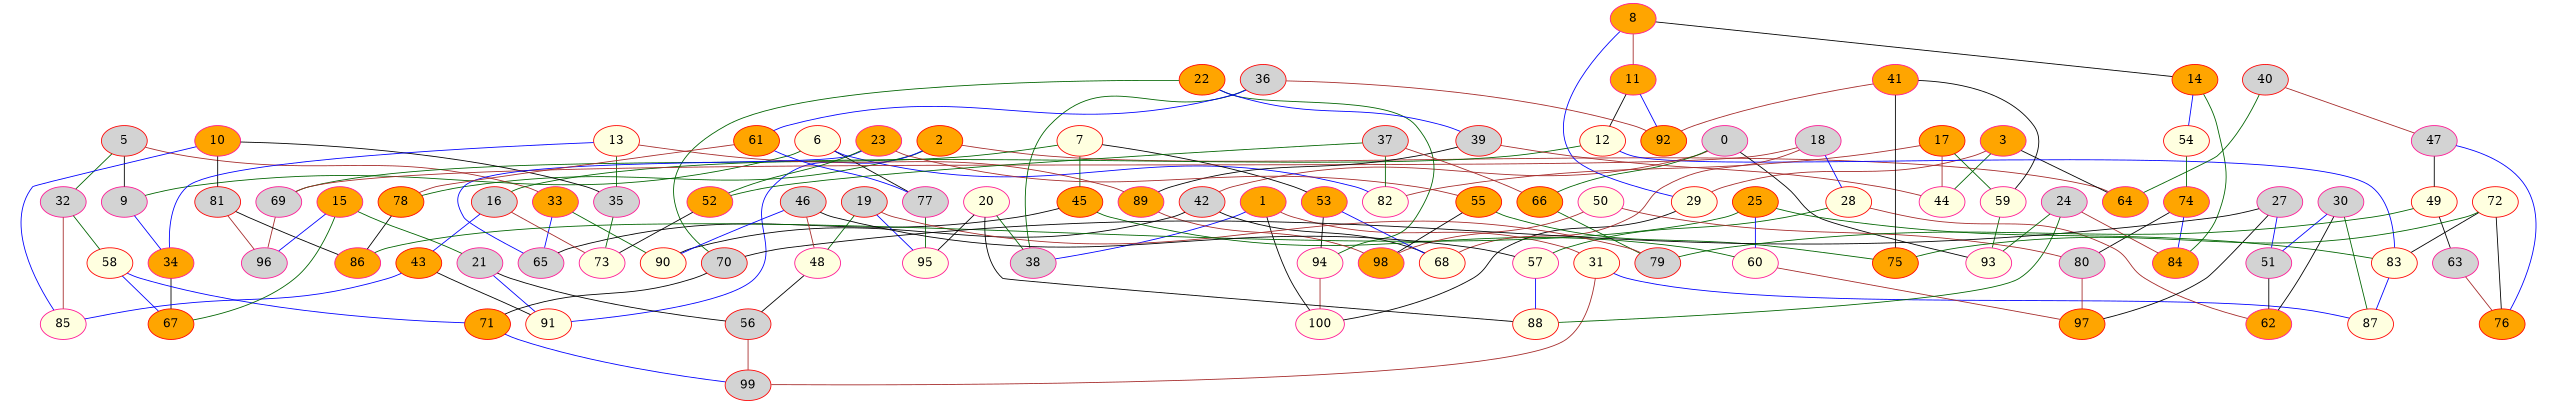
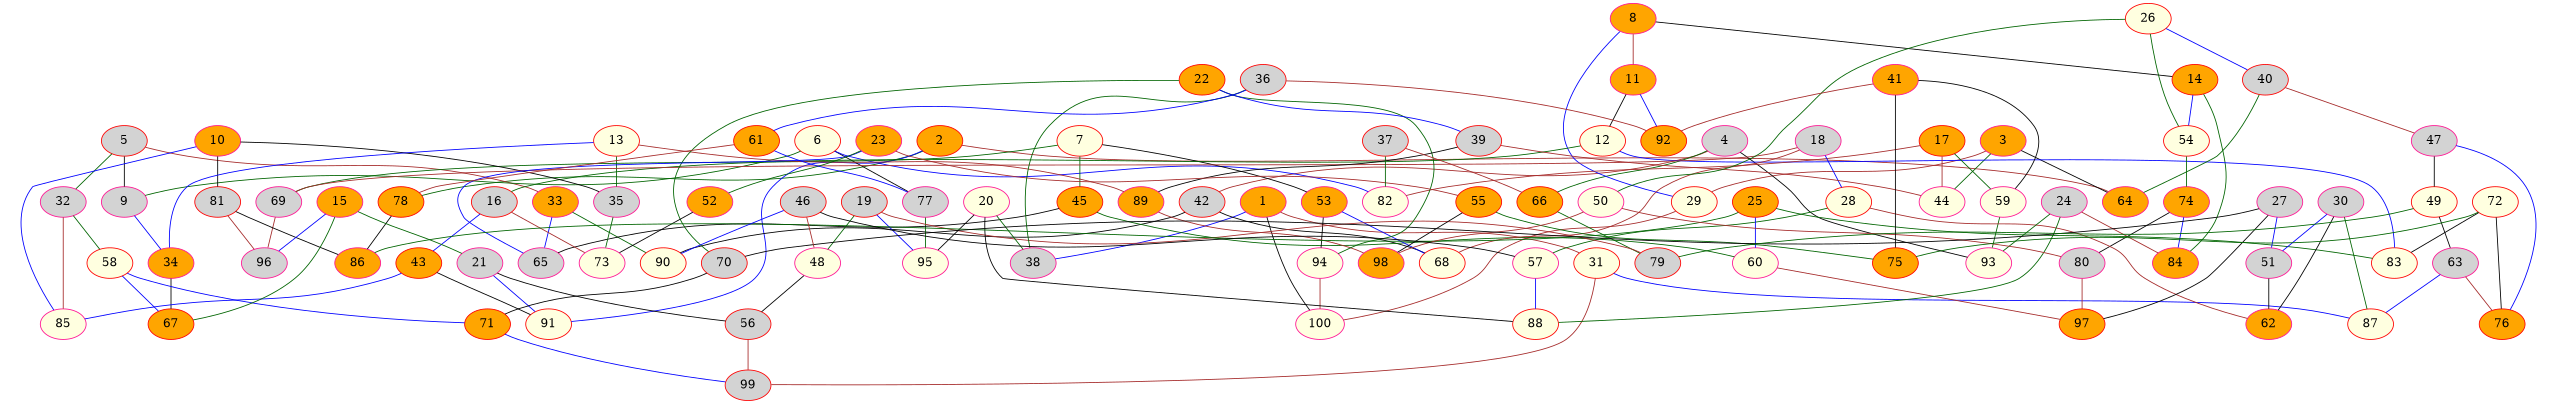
node "26": added
node "0": label "0" -> "4"
edge "37" -- "52": removed
edge "29" -- "100": color black -> brown
edge "83" -- "87": now "63" -- "87"
